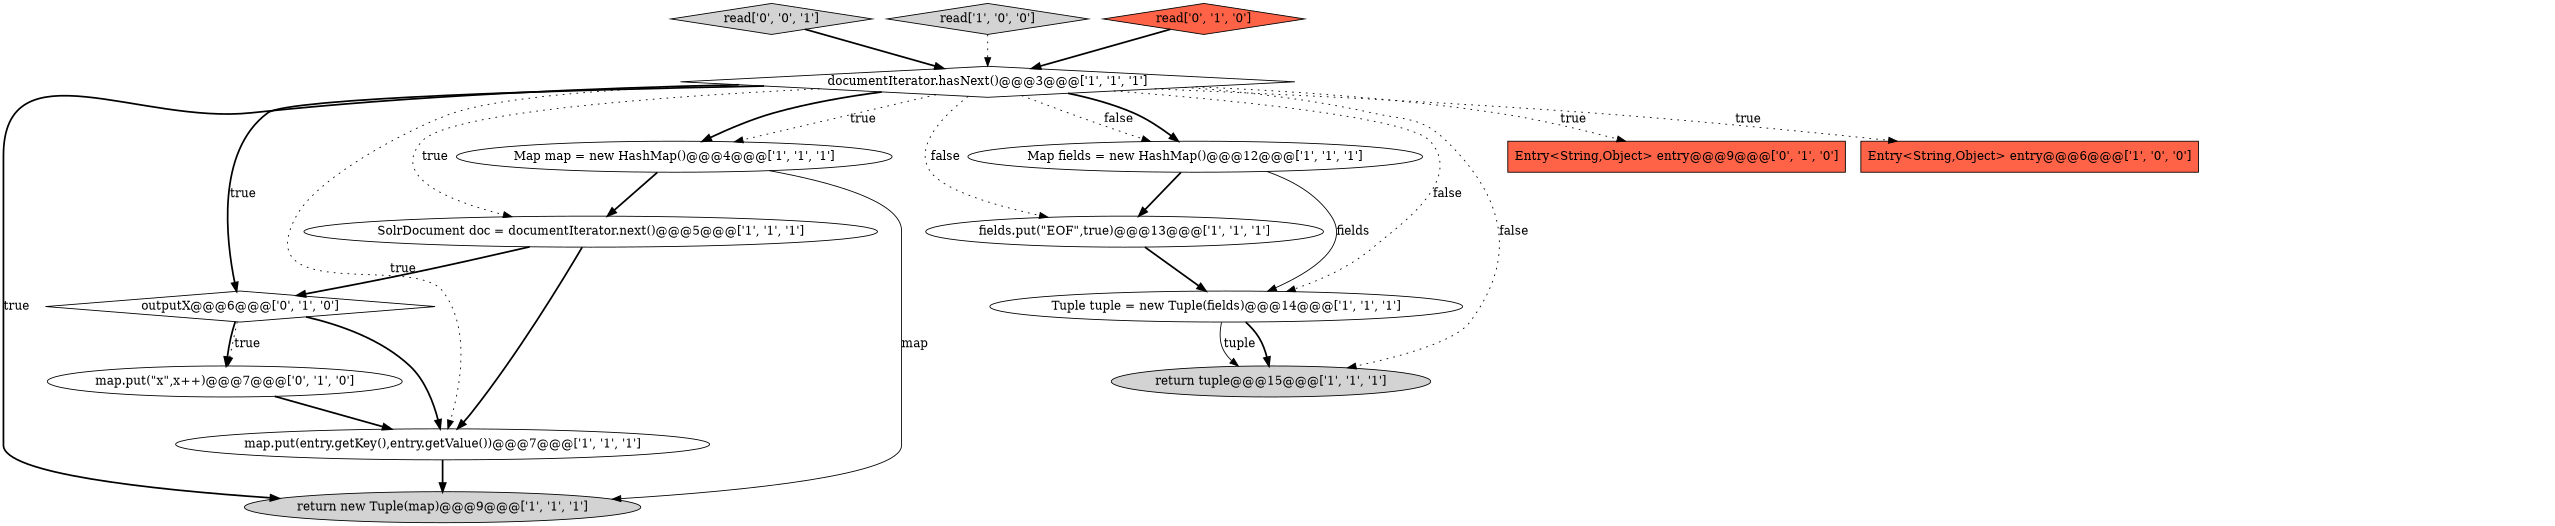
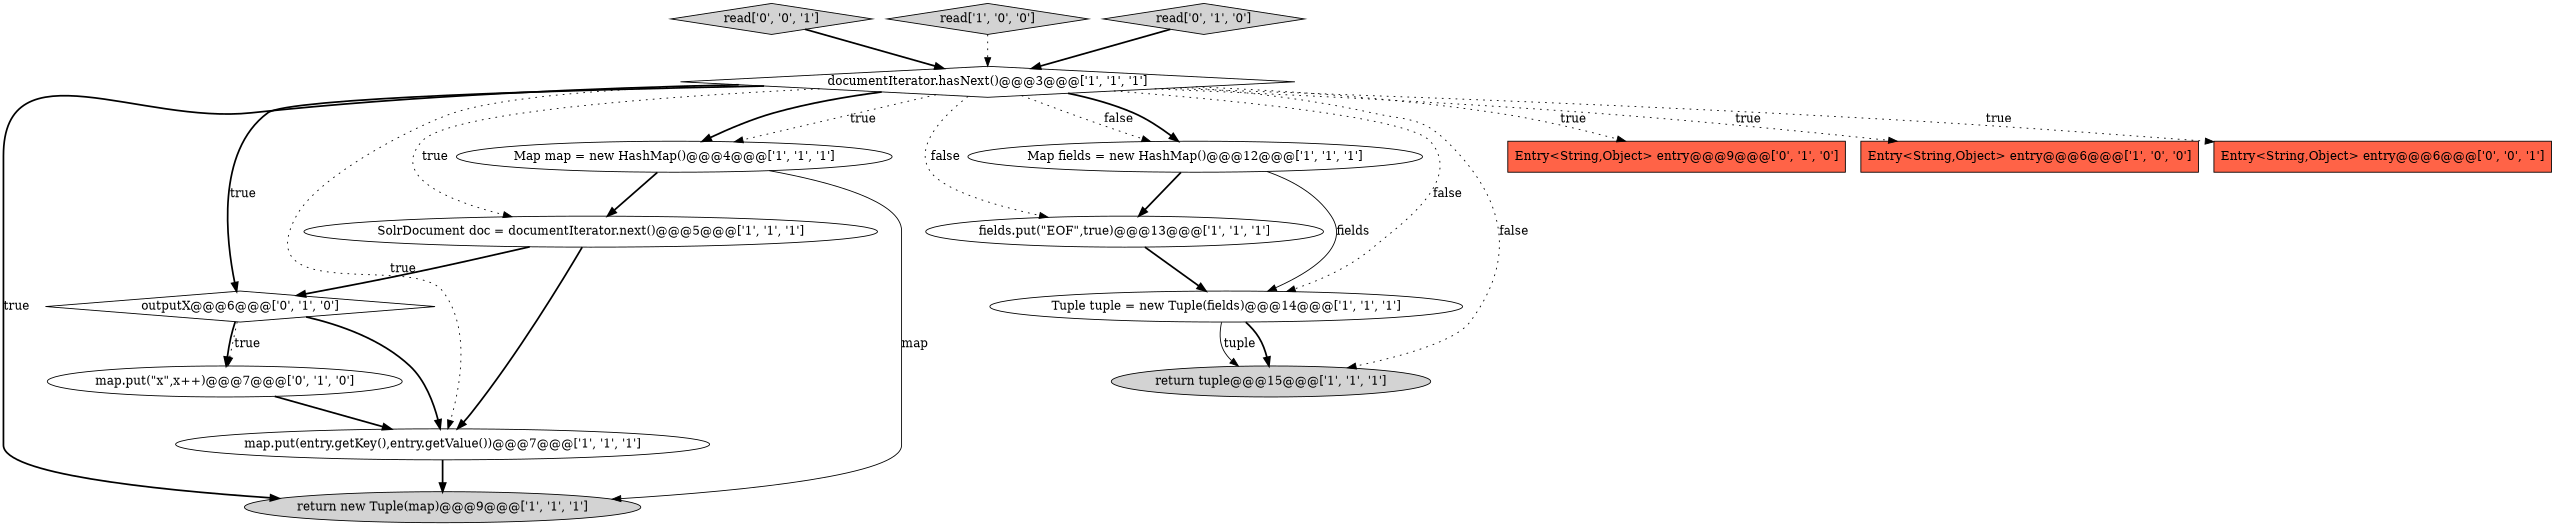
node "read['0', '1', '0']": fillcolor tomato -> lightgray
node "Entry<String,Object> entry@@@6@@@['0', '0', '1']": added
